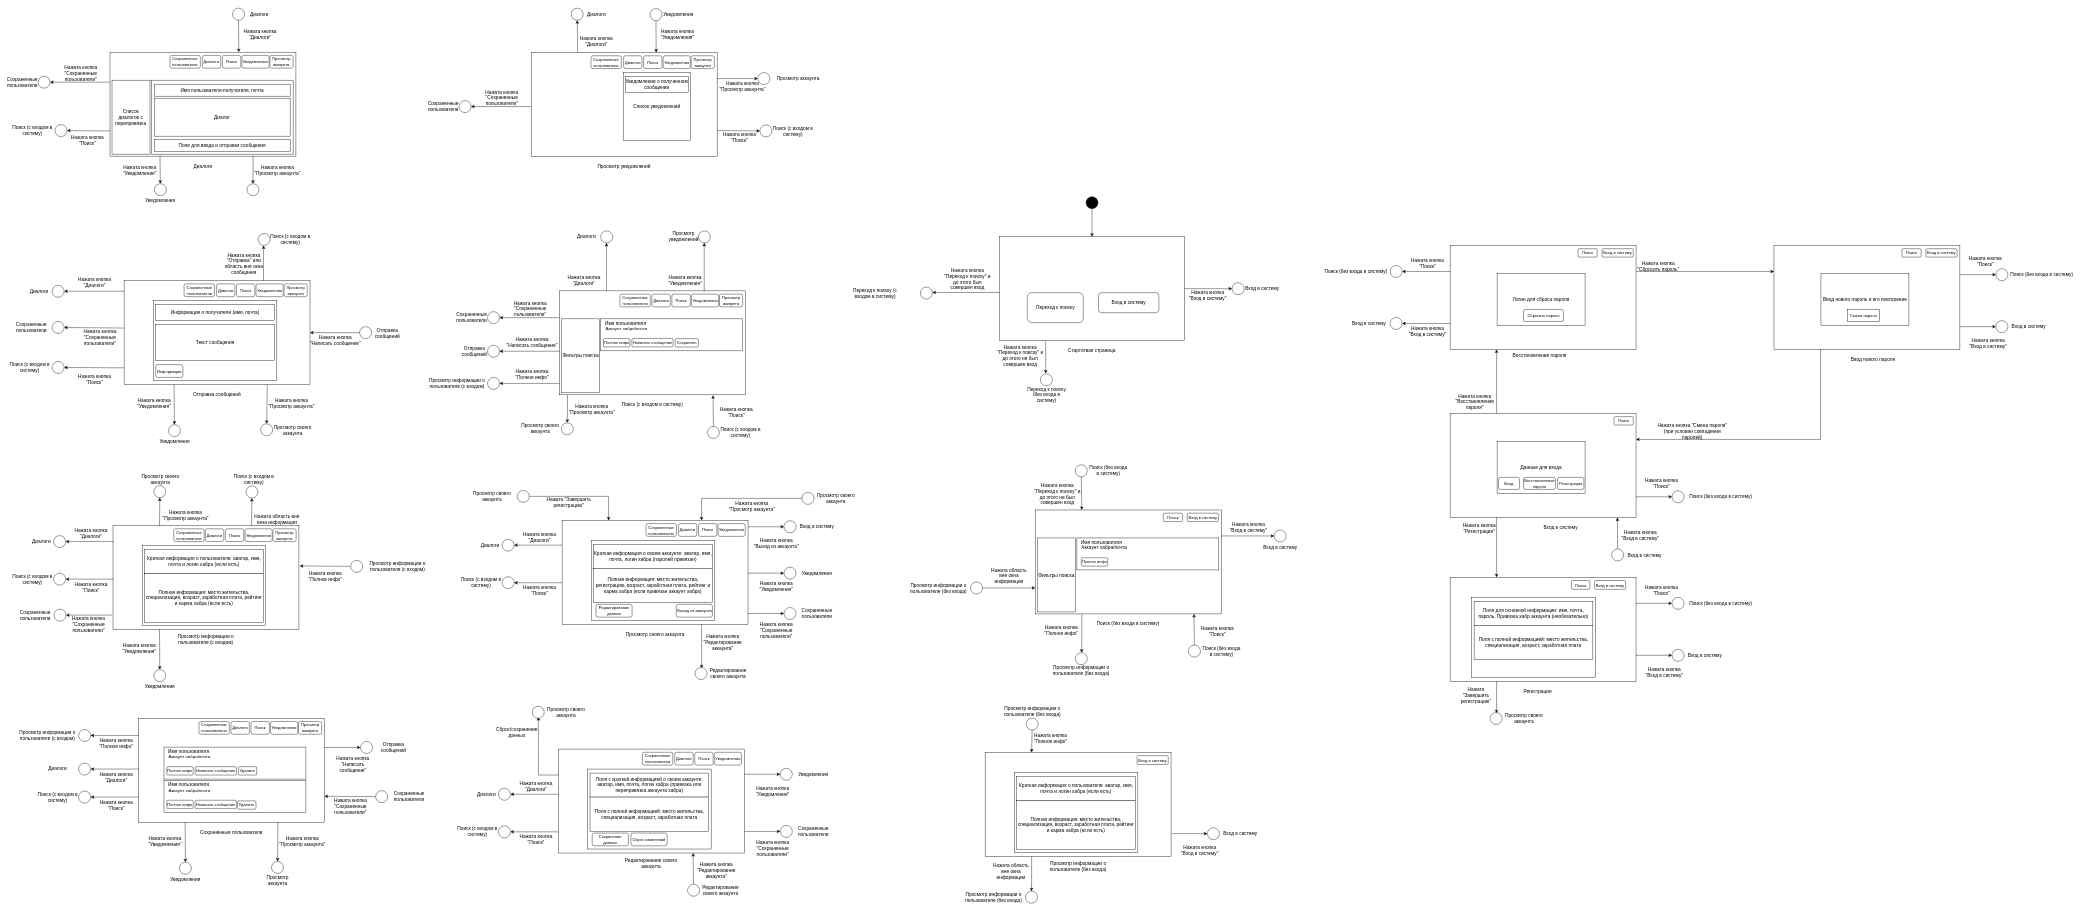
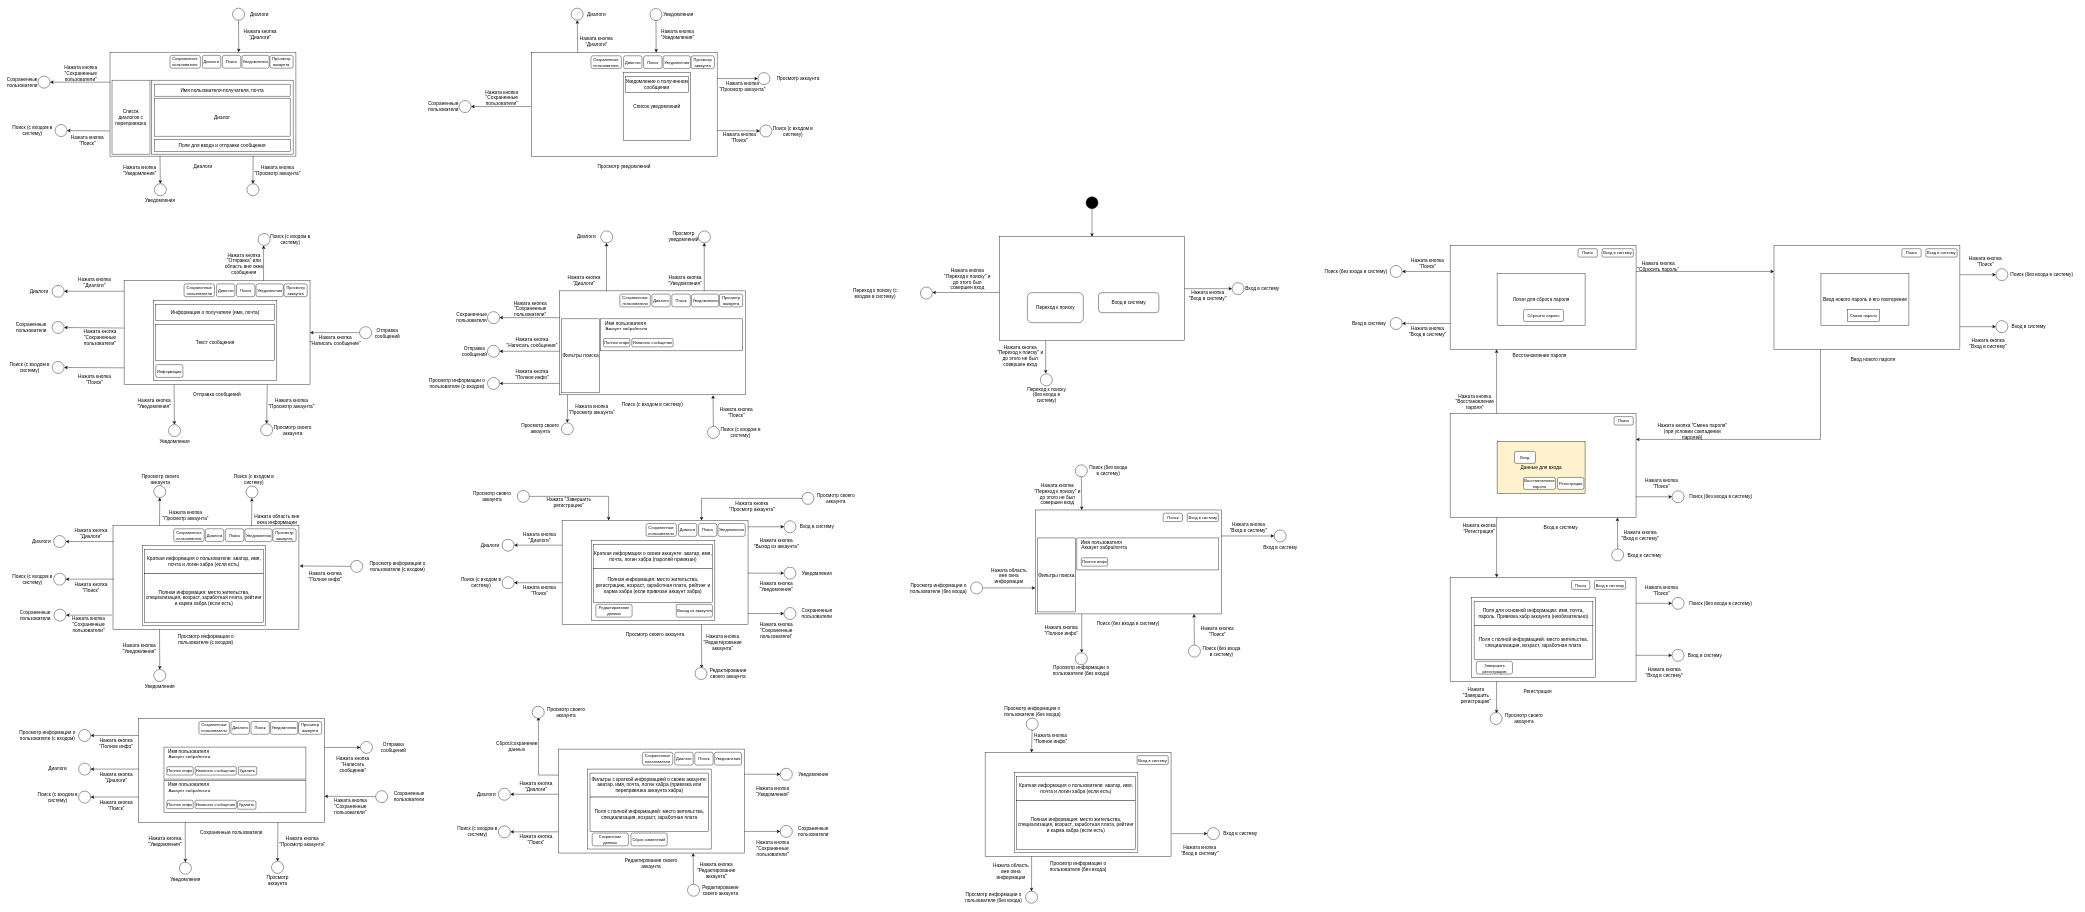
node "Сохранить": removed
node "Стартотвая страница": removed
node "Данные для входа": fillcolor #ffffff -> #fff2cc
node "Вход": moved (1509, 484) -> (1525, 458)
node "Завершить регистрацию": added
node "Сброс/сохранение данных": moved (517, 733) -> (517, 747)
node "Поля с краткой информацией о своем аккаунте: аватар, имя, почта, логин хабра (привязка или перепривязка аккаунта хабра)": label "Поля с краткой информацией о своем аккаунте: аватар, имя, почта, логин хабра (привязка или перепривязка аккаунта хабра)" -> "Фильтры с краткой информацией о своем аккаунте: аватар, имя, почта, логин хабра (привязка или перепривязка аккаунта хабра)"
